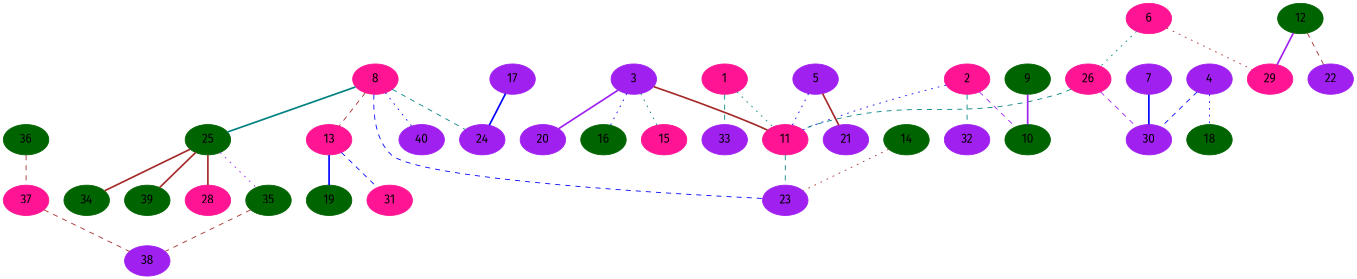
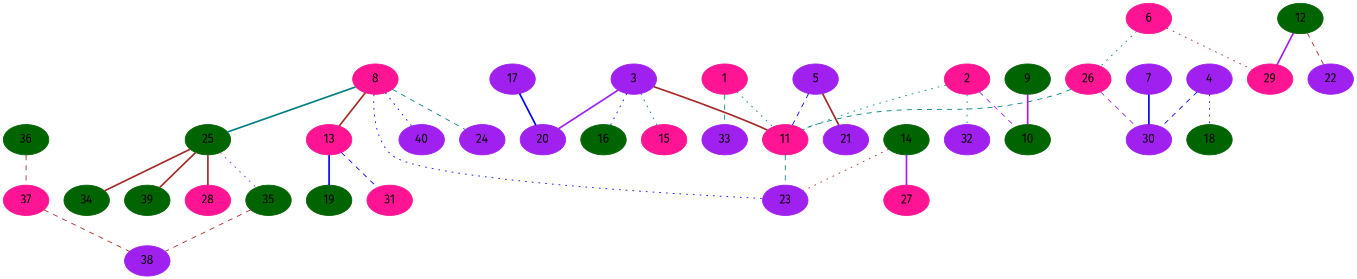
edge "2" -- "11": color blue -> teal
edge "8" -- "13": style dashed -> bold
edge "17" -- "24": now "17" -- "20"
edge "5" -- "11": style dotted -> dashed
edge "2" -- "32": style dashed -> dotted
edge "8" -- "23": style dashed -> dotted
node "27": added
